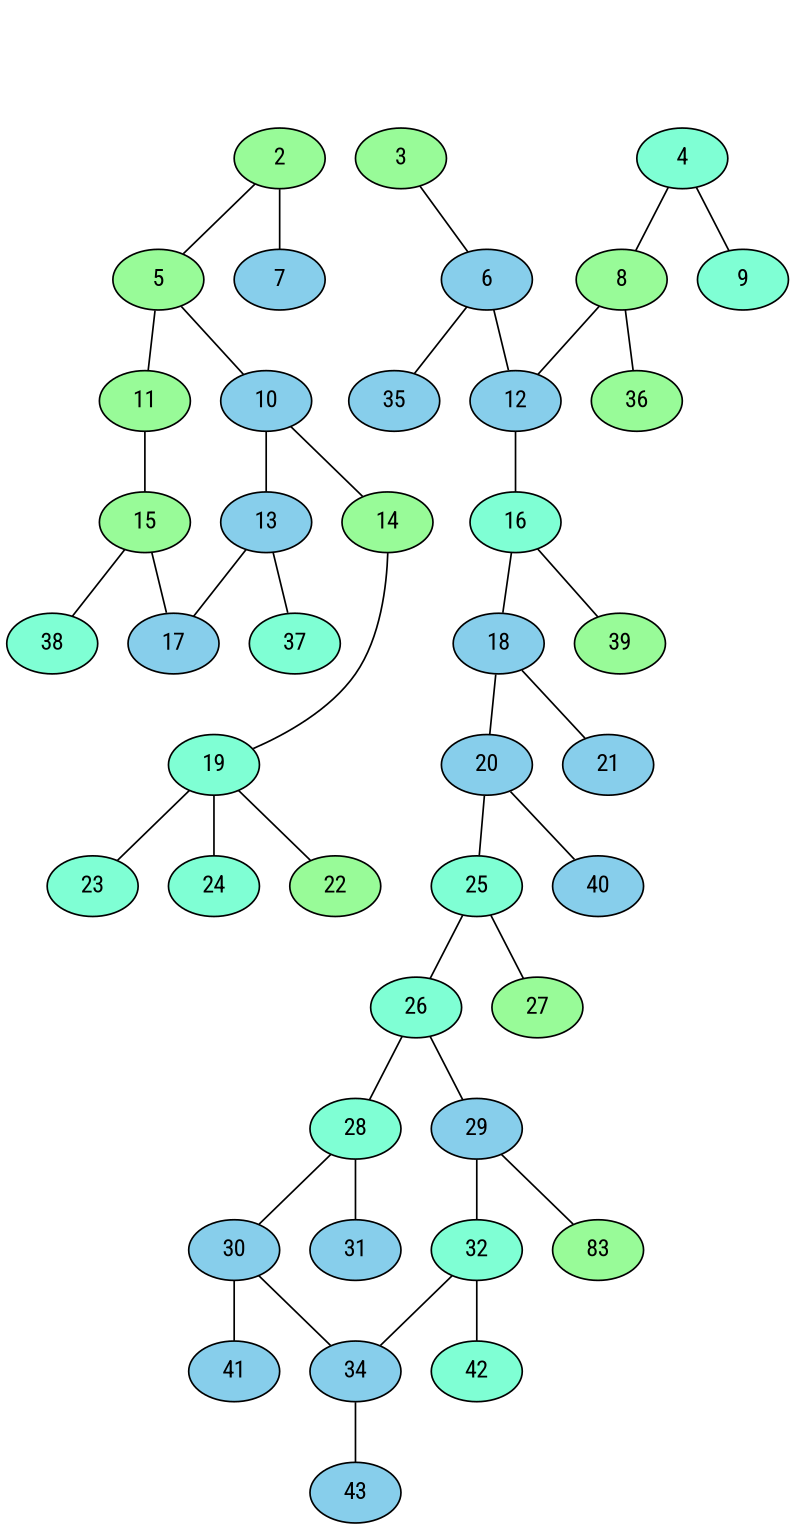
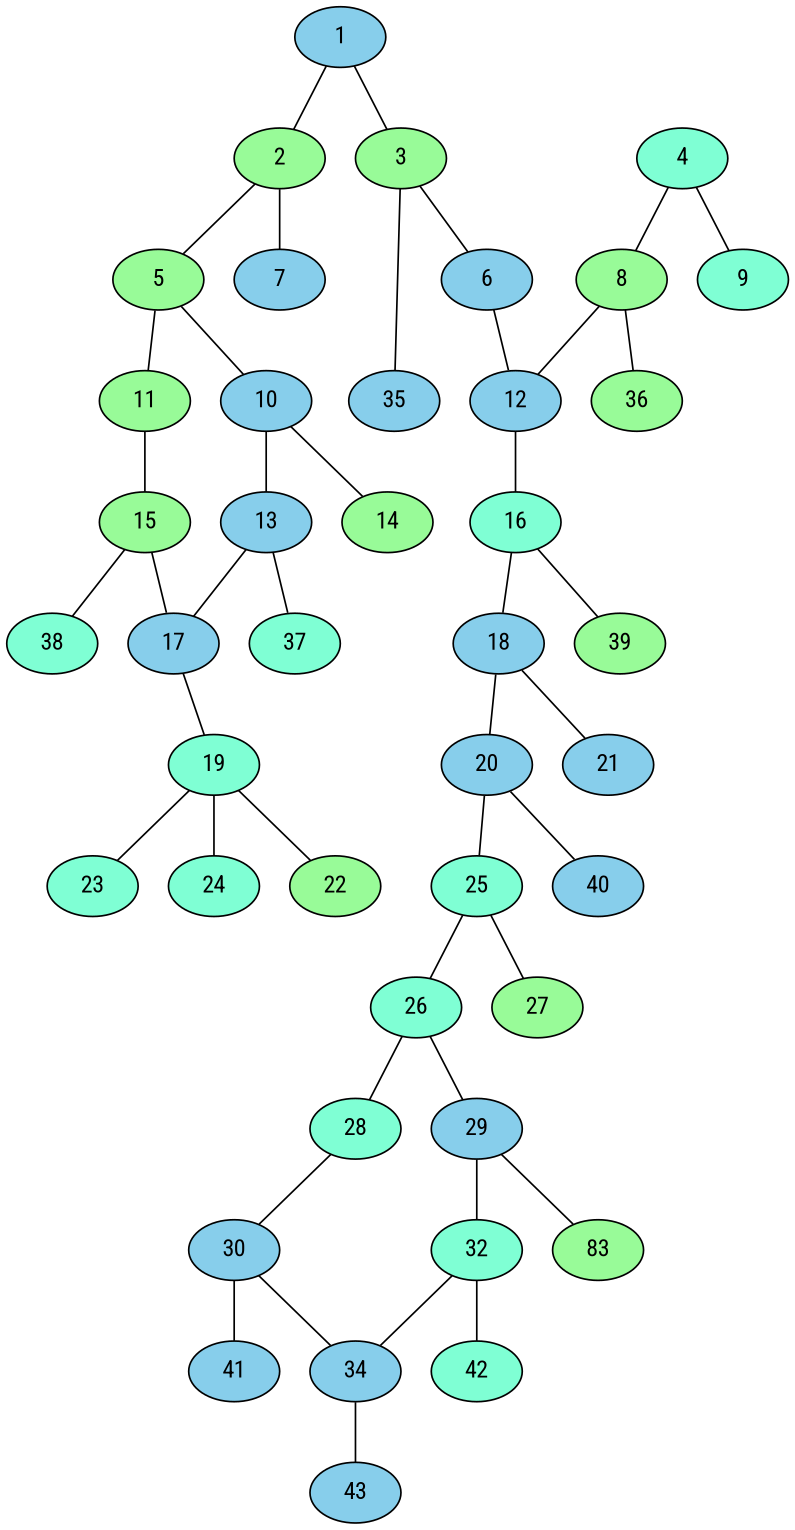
node "1": added
edge "6" -- "35": now "3" -- "35"
edge "14" -- "19": now "17" -- "19"
node "31": removed
